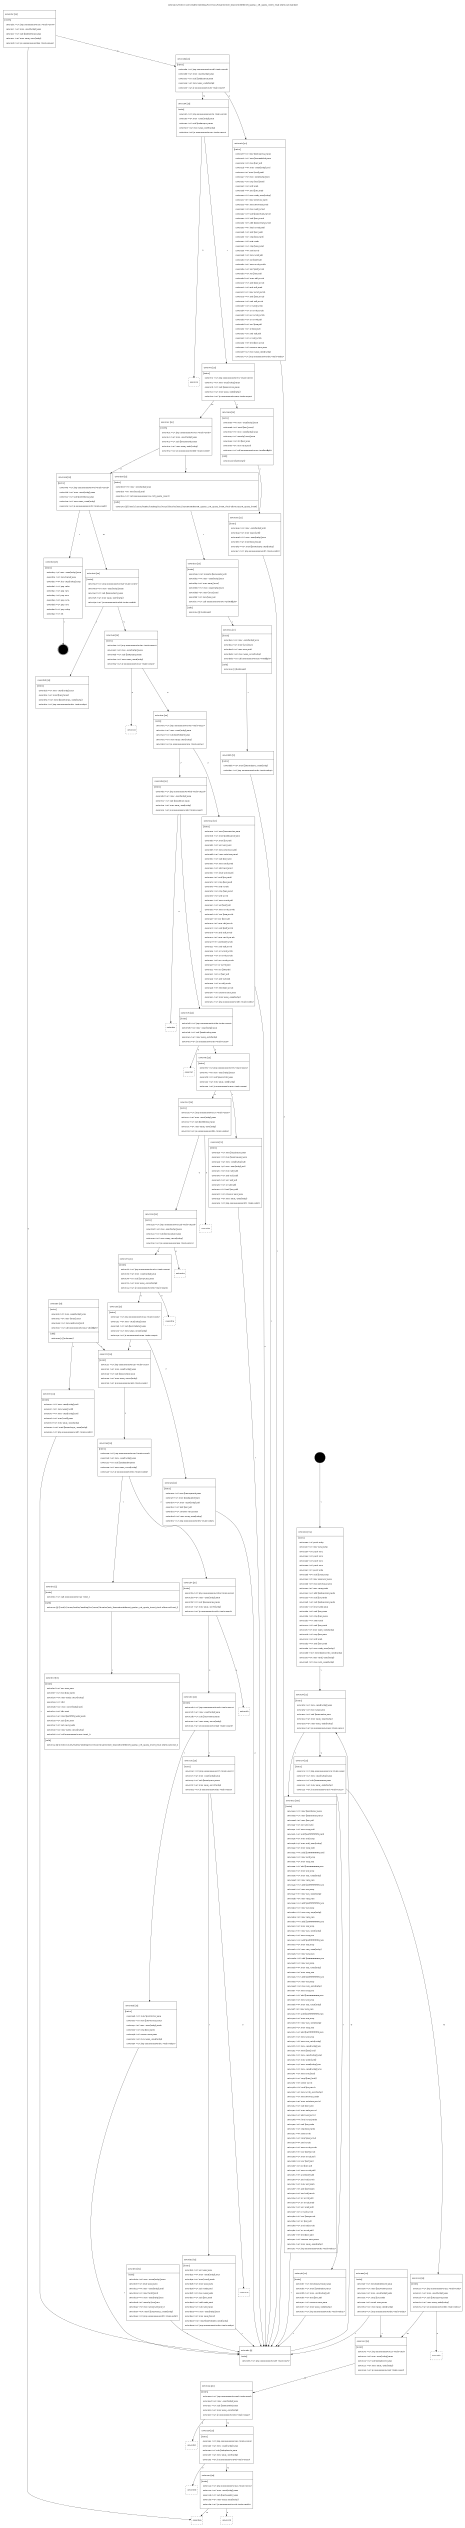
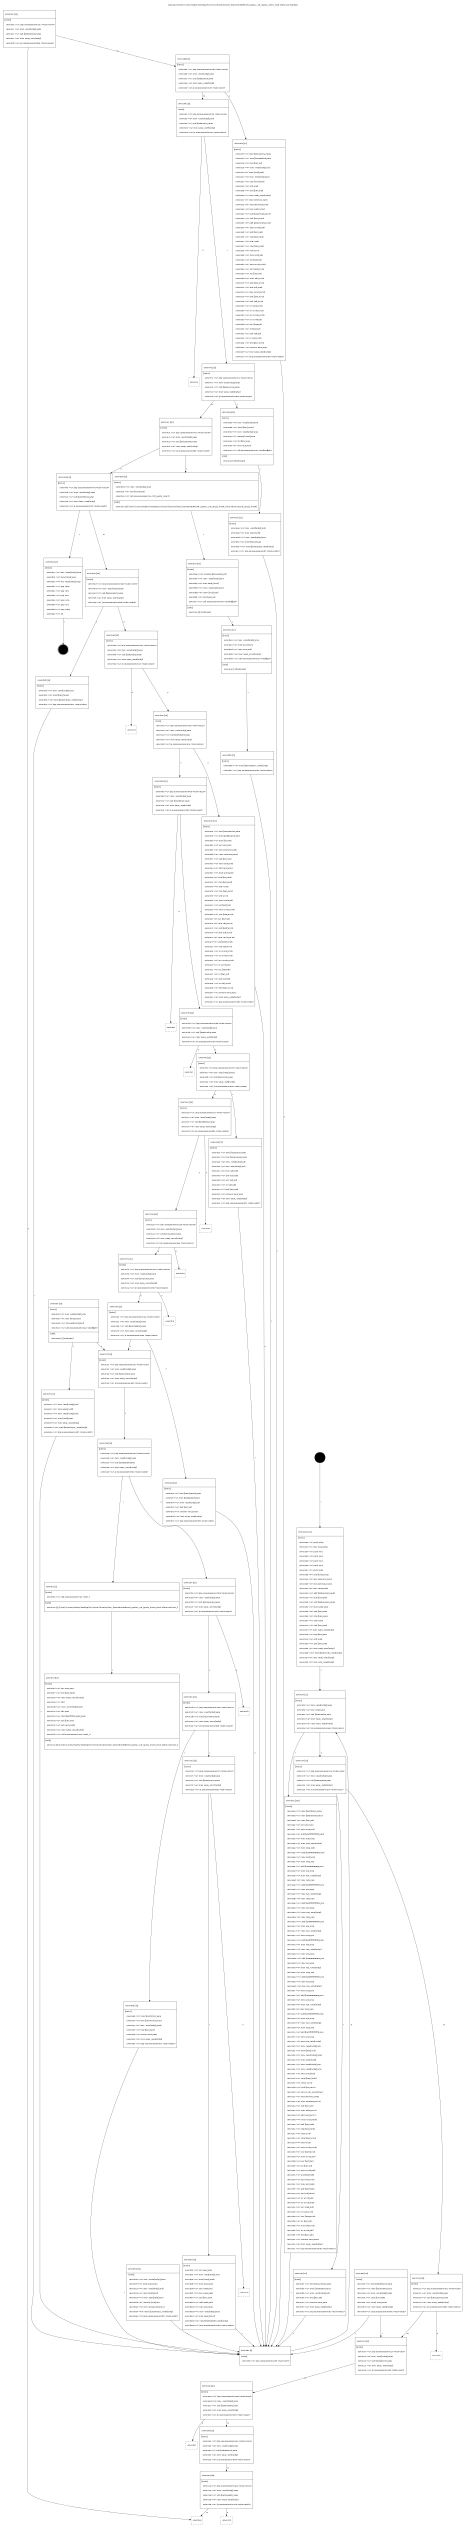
edge "0x401d3b [28]" -> "0x401df5 [5]": added, label "1"
node "0x40194d": removed
